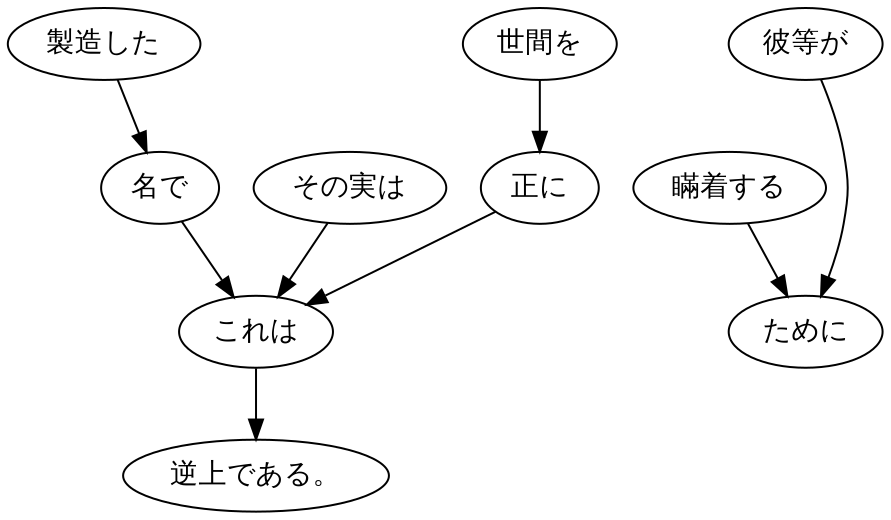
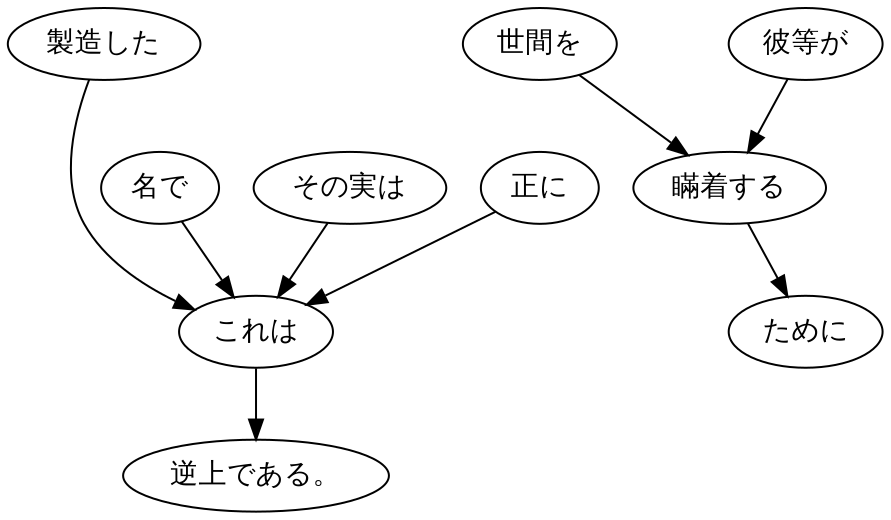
edge "世間を" -> "正に": now "世間を" -> "瞞着する"
edge "製造した" -> "名で": now "製造した" -> "これは"
edge "彼等が" -> "ために": now "彼等が" -> "瞞着する"
